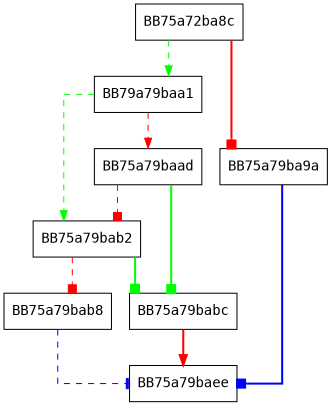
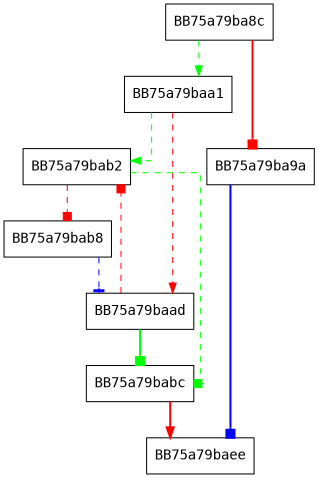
node "BB75a72ba8c": label "BB75a72ba8c" -> "BB75a79ba8c"
node "BB79a79baa1": label "BB79a79baa1" -> "BB75a79baa1"
edge "BB75a79bab2" -> "BB75a79babc": style bold -> dashed
edge "BB75a79bab8" -> "BB75a79baee": now "BB75a79bab8" -> "BB75a79baad"
